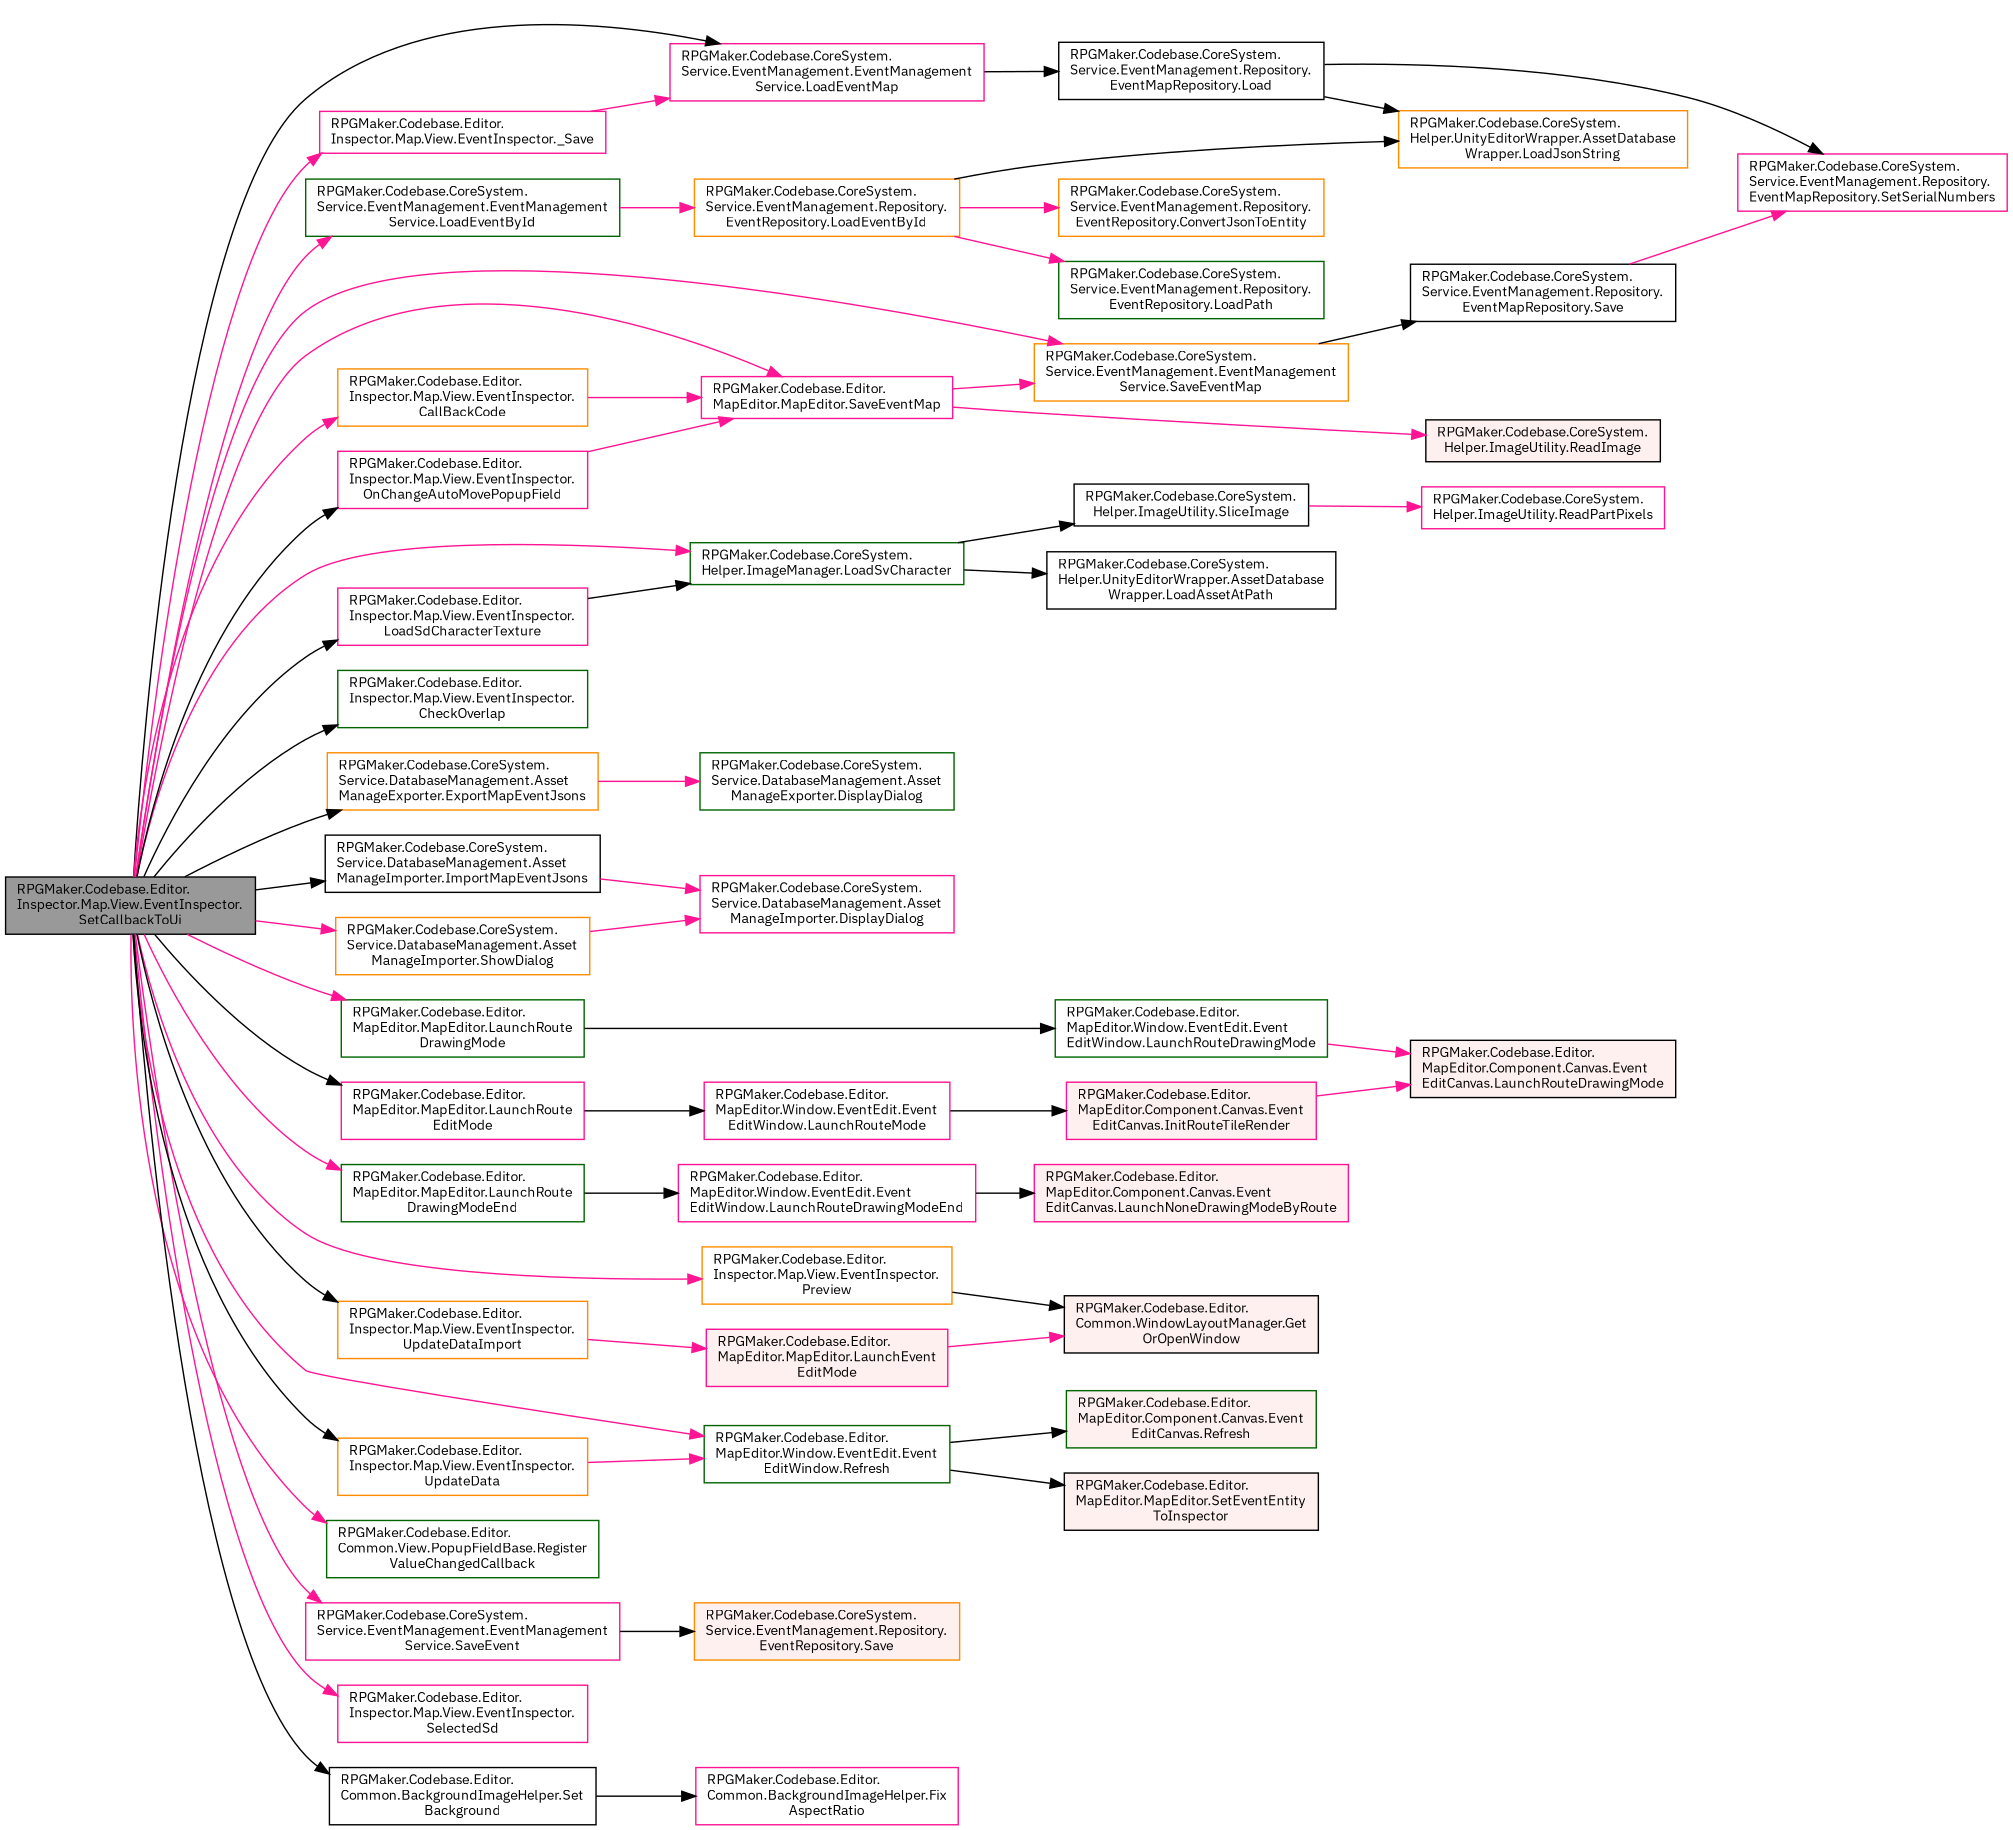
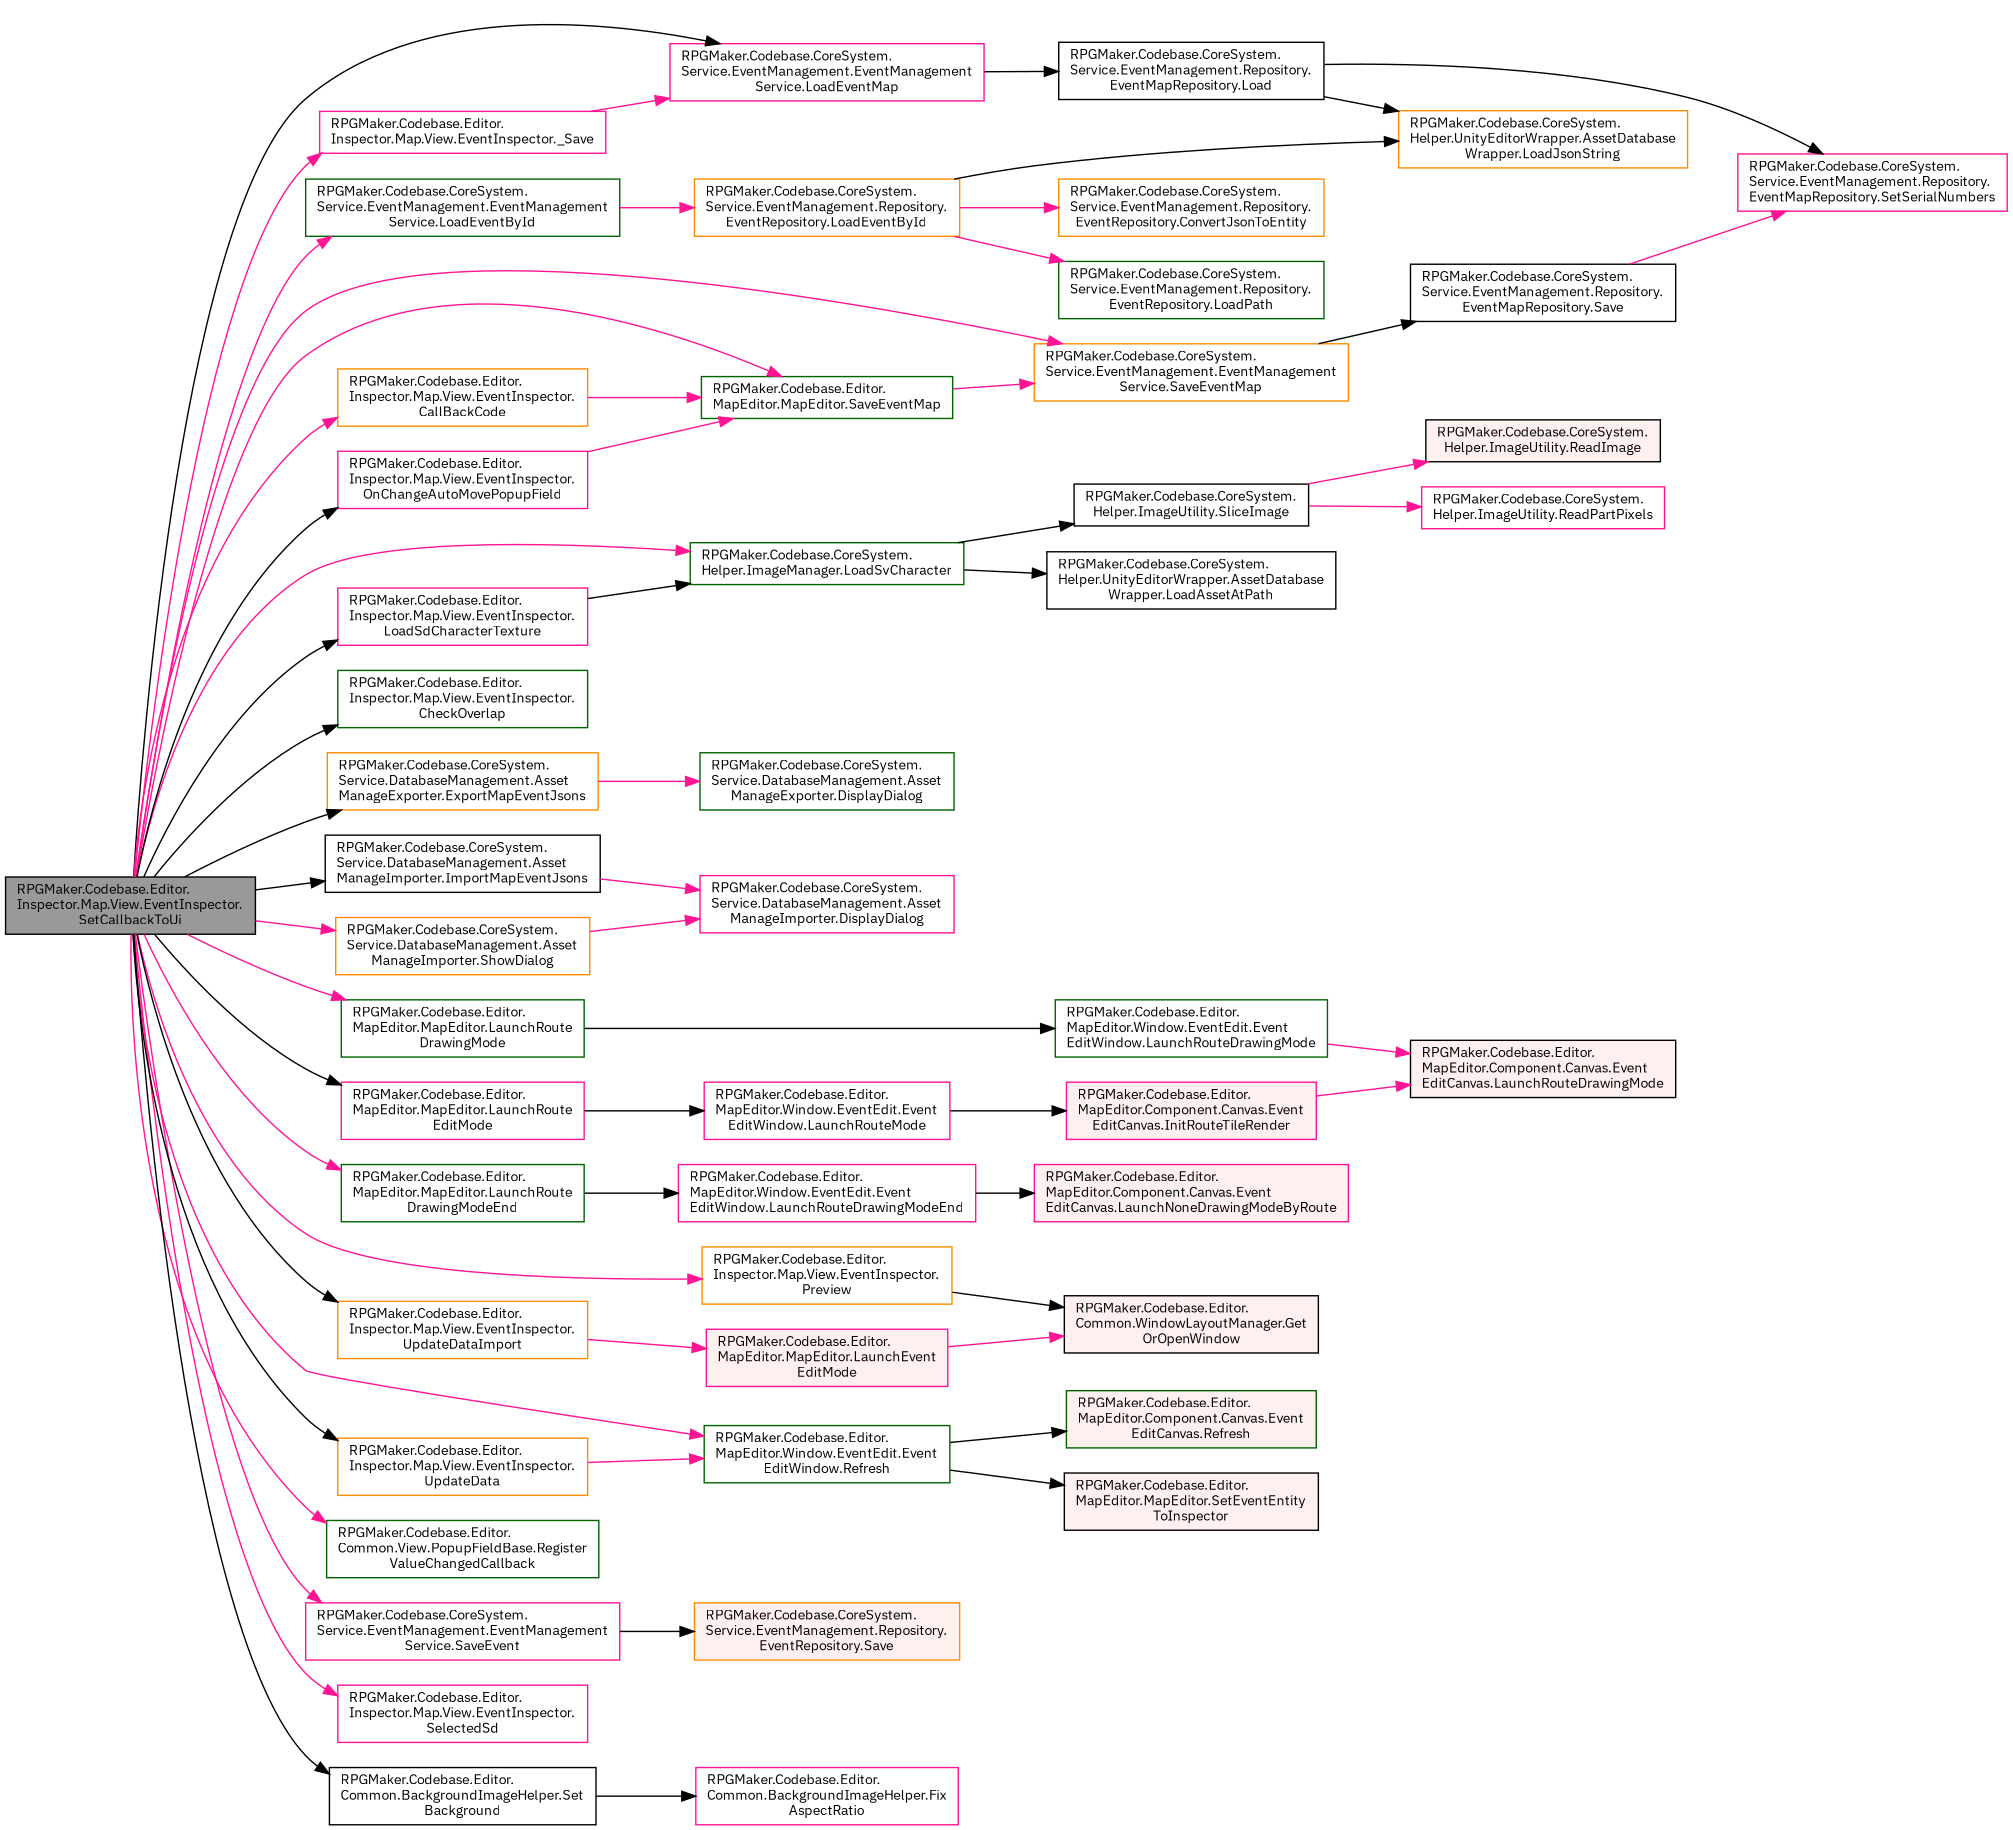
node "RPGMaker.Codebase.Editor. MapEditor.MapEditor.SaveEventMap": color deeppink -> darkgreen
edge "RPGMaker.Codebase.Editor. MapEditor.MapEditor.SaveEventMap" -> "RPGMaker.Codebase.CoreSystem. Helper.ImageUtility.ReadImage": now "RPGMaker.Codebase.CoreSystem. Helper.ImageUtility.SliceImage" -> "RPGMaker.Codebase.CoreSystem. Helper.ImageUtility.ReadImage"
